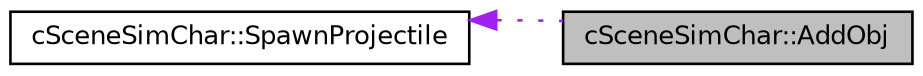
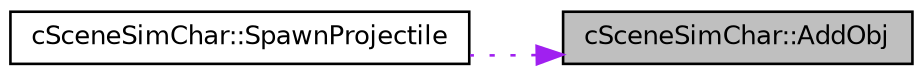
edge "cSceneSimChar::AddObj" -> "cSceneSimChar::SpawnProjectile": reversed
